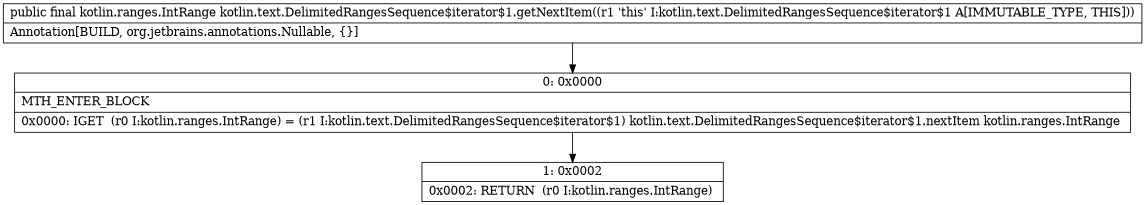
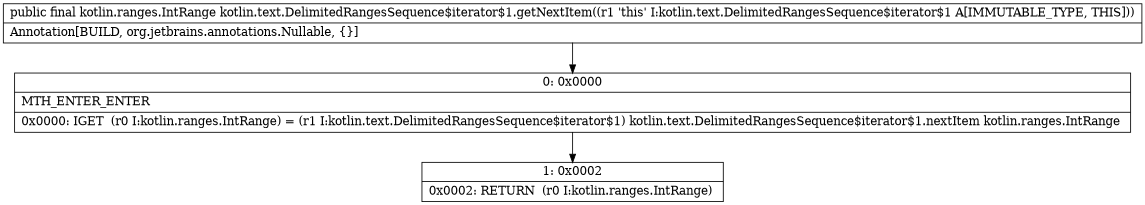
node "0: 0x0000": text "MTH_ENTER_BLOCK" -> "MTH_ENTER_ENTER"
